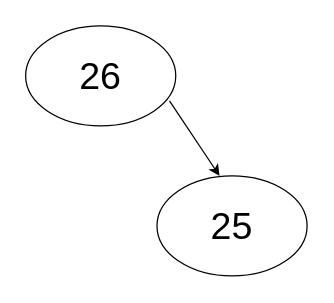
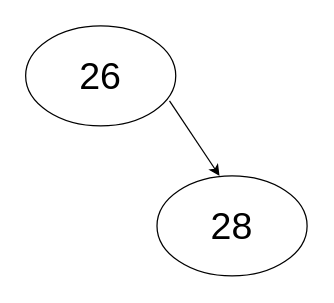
node "25": label "25" -> "28"
